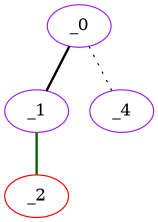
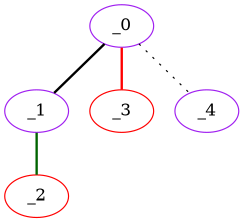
node "_3": added
